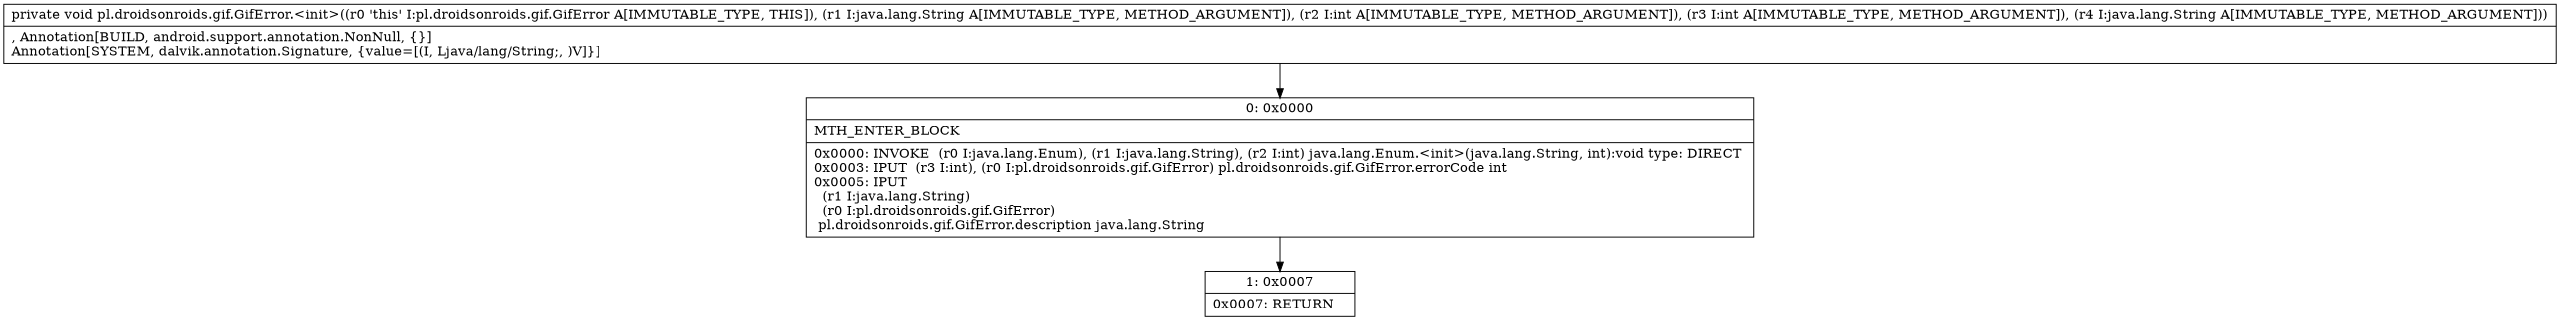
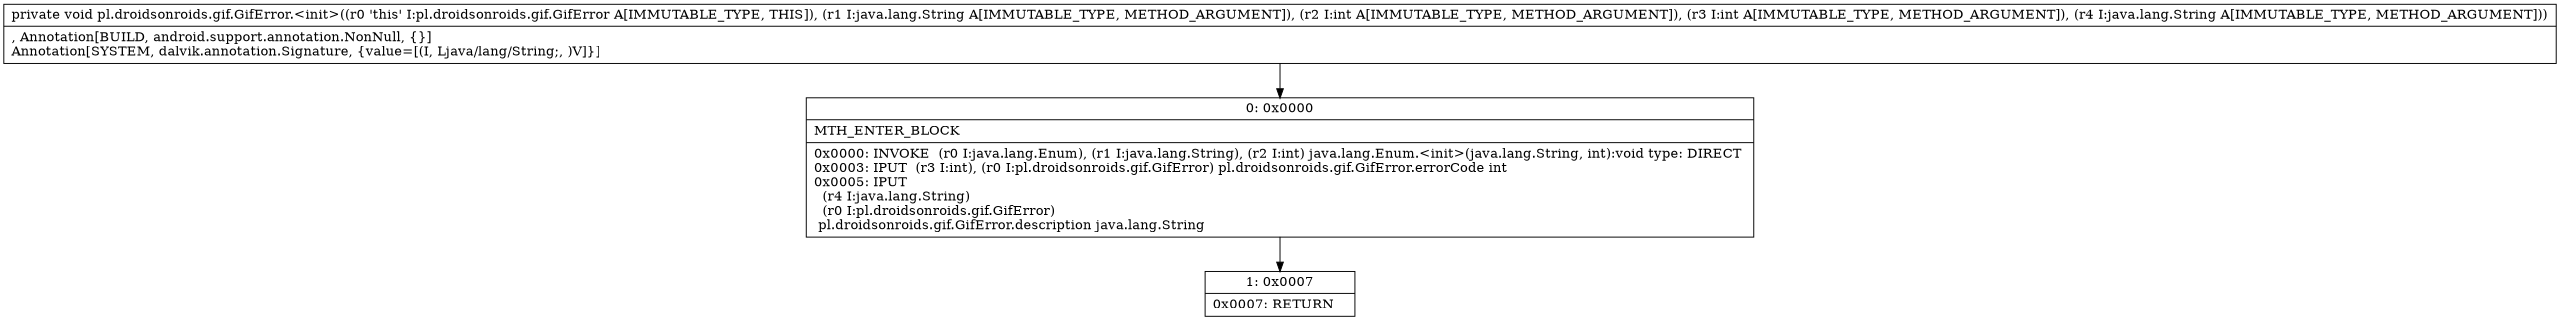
node "0: 0x0000": text "(r1 I:java.lang.String)" -> "(r4 I:java.lang.String)"
